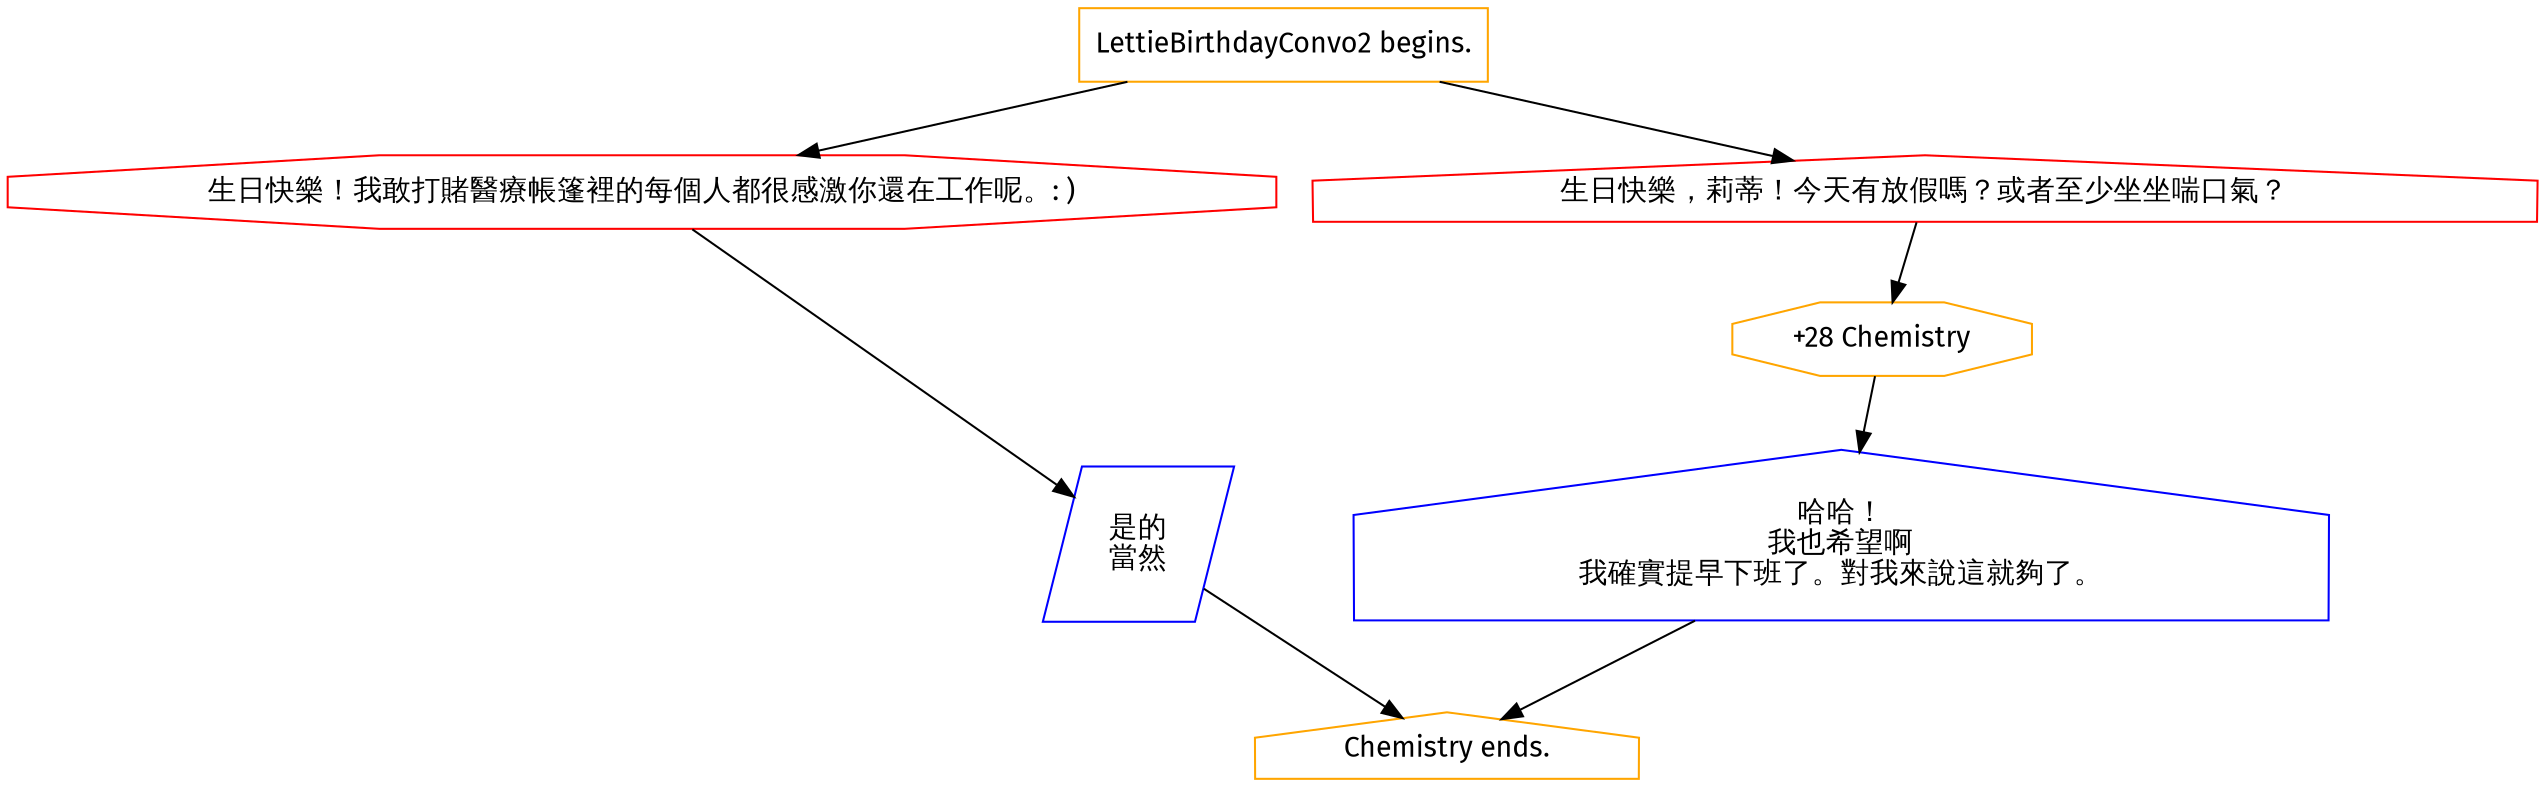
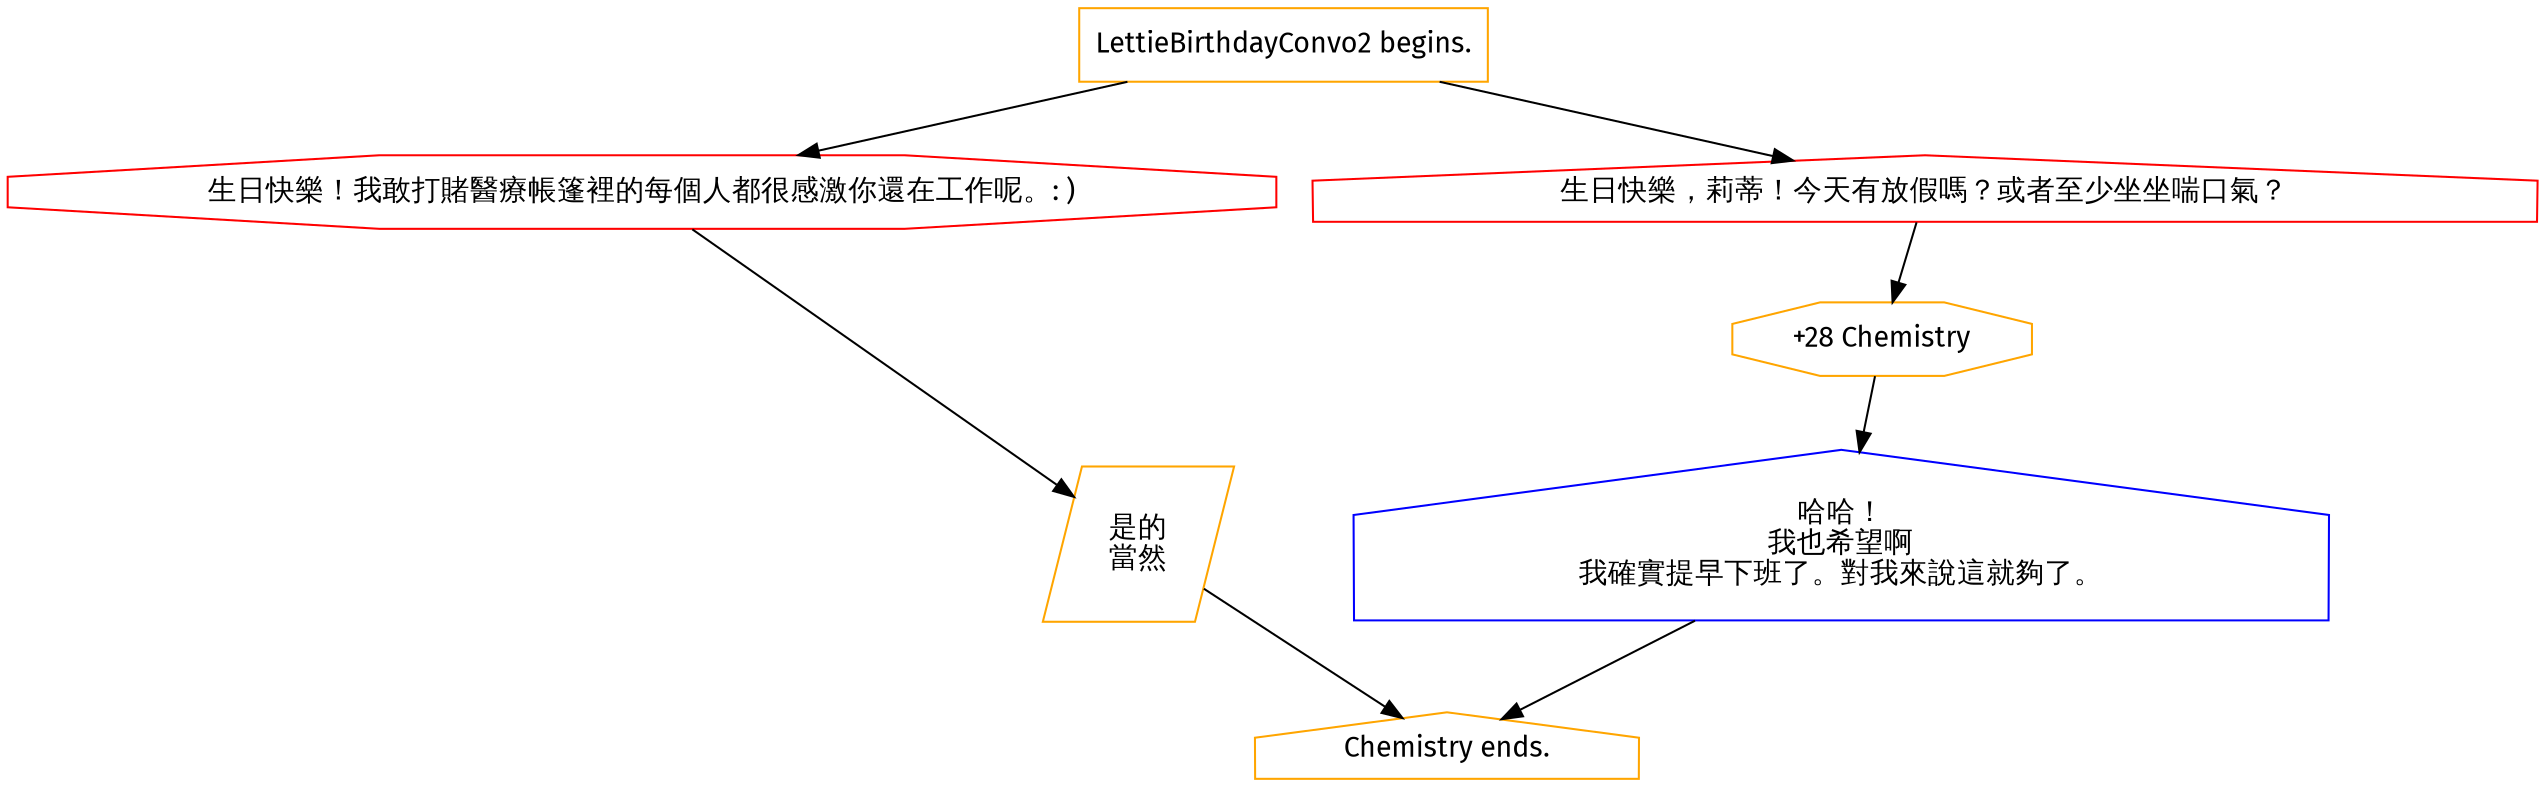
node "是的 當然": color blue -> orange
